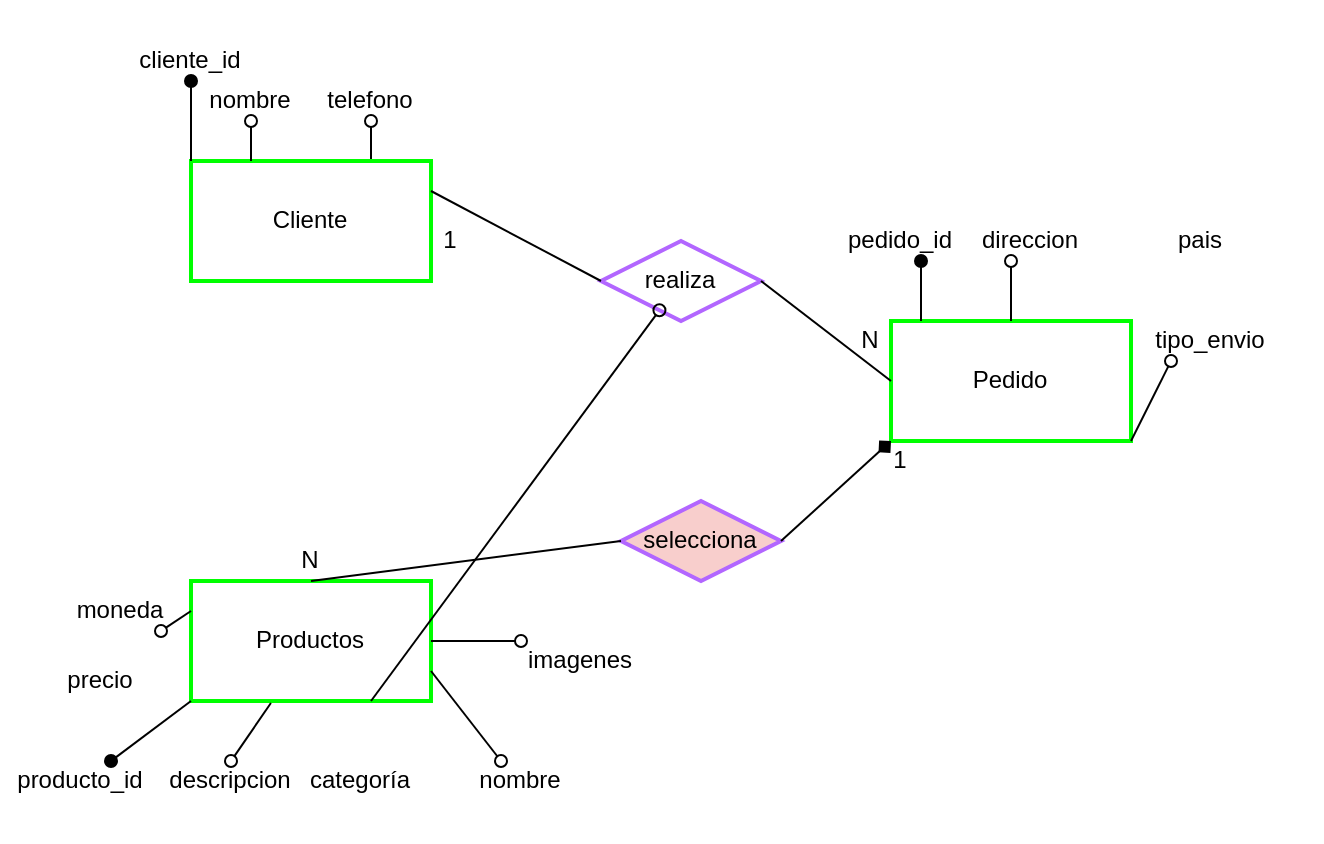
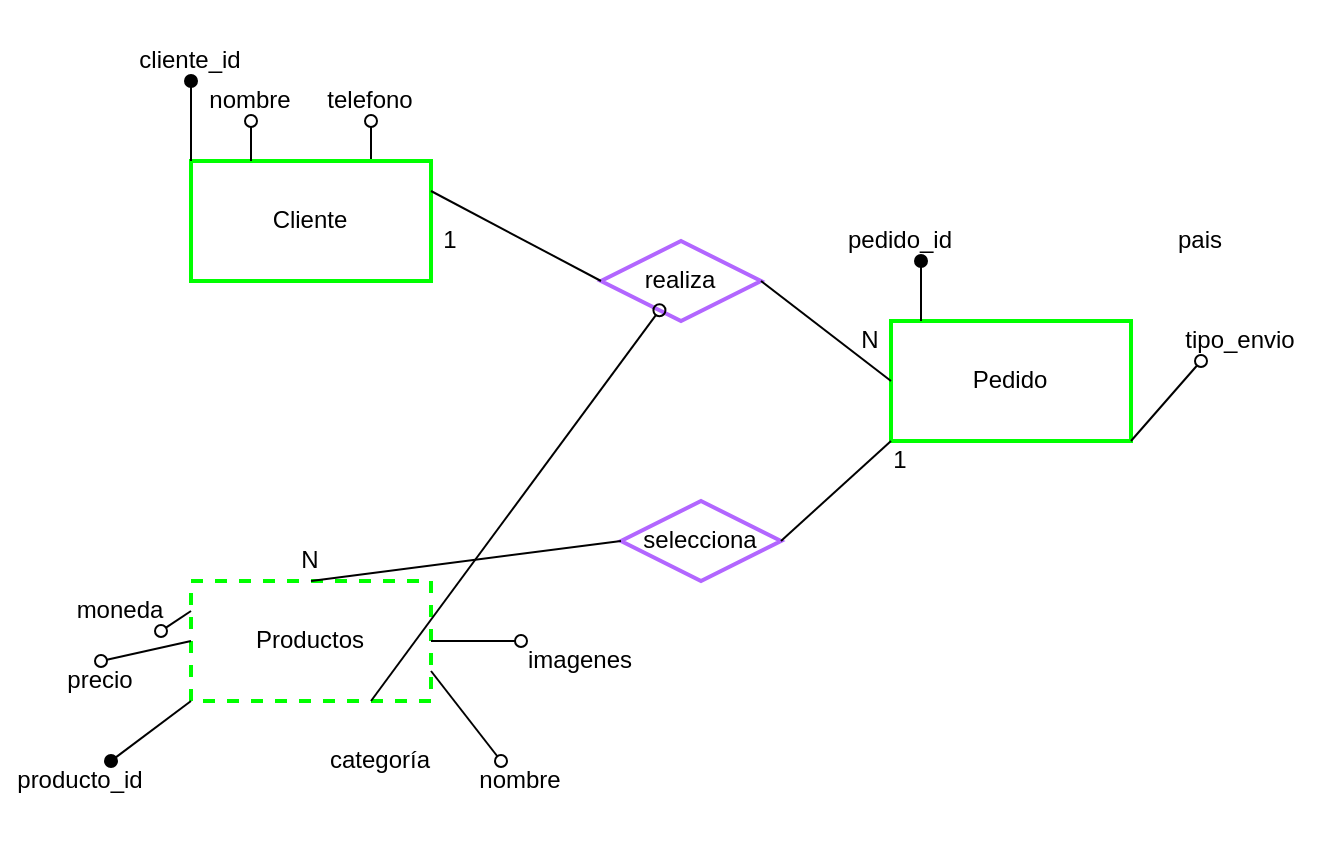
node "direccion": removed
edge "Pedido" -> "direccion": removed
node "tipo_envio": moved (1211, 341) -> (1241, 341)
edge "selecciona" -> "Pedido": arrowhead diamond -> none
node "selecciona": fillcolor #f8cecc -> #ffffff
node "Productos": style solid -> dashed
edge "Productos" -> "precio": added
edge "Productos" -> "descripcion": removed
node "descripcion": removed
node "categoría": moved (361, 781) -> (381, 761)
